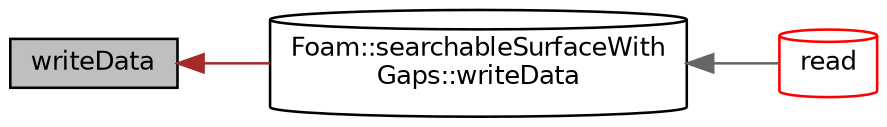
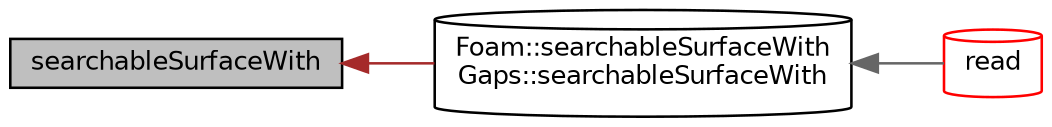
node "writeData": label "writeData" -> "searchableSurfaceWith"
node "Foam::searchableSurfaceWith Gaps::writeData": label "Foam::searchableSurfaceWith Gaps::writeData" -> "Foam::searchableSurfaceWith Gaps::searchableSurfaceWith"
